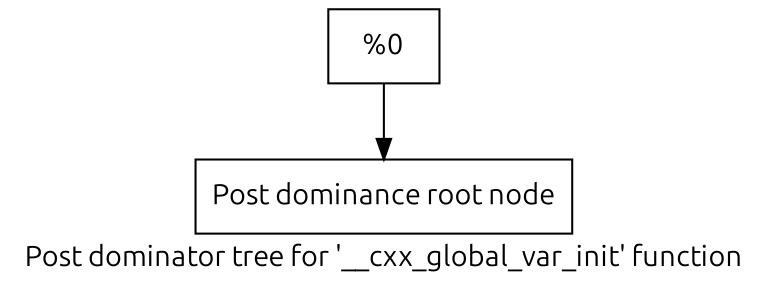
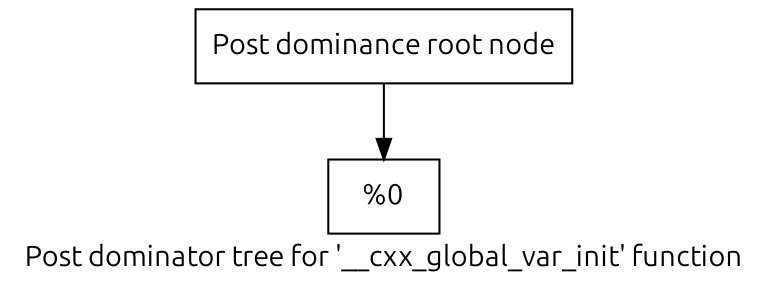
edge "%0" -> "Post dominance root node": reversed
